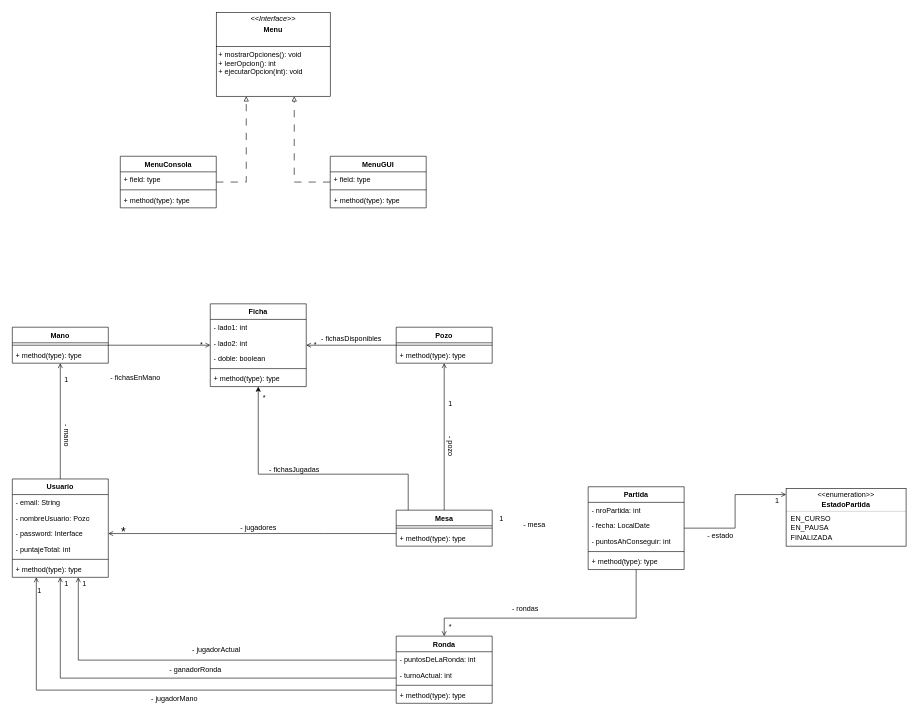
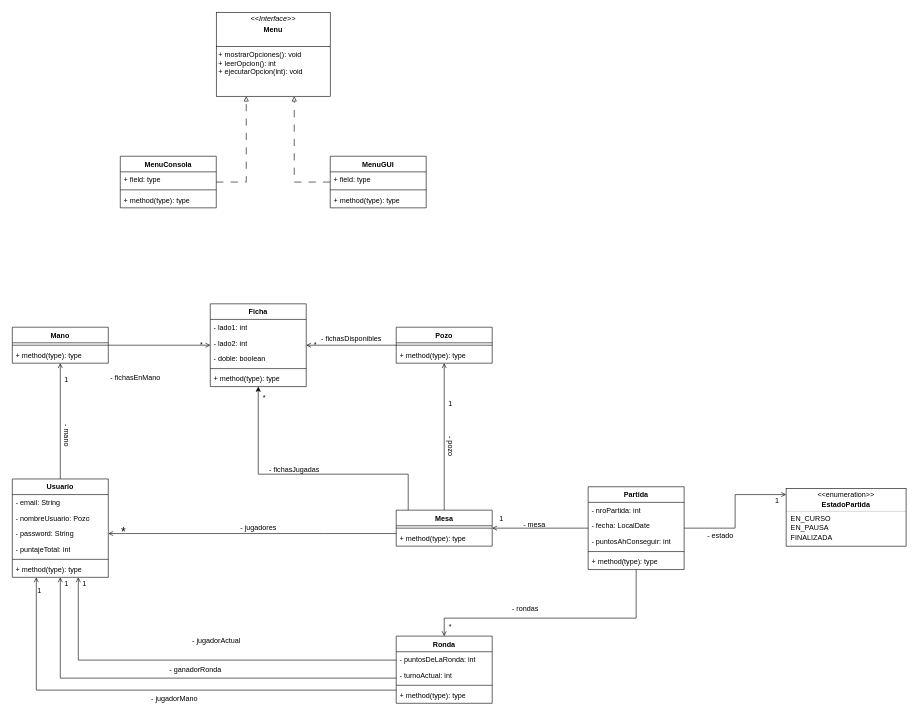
edge "Partida" -> "Mesa": added
node "- password: Interface": label "- password: Interface" -> "- password: String"
node "- jugadorActual": moved (216, 650) -> (216, 641)
